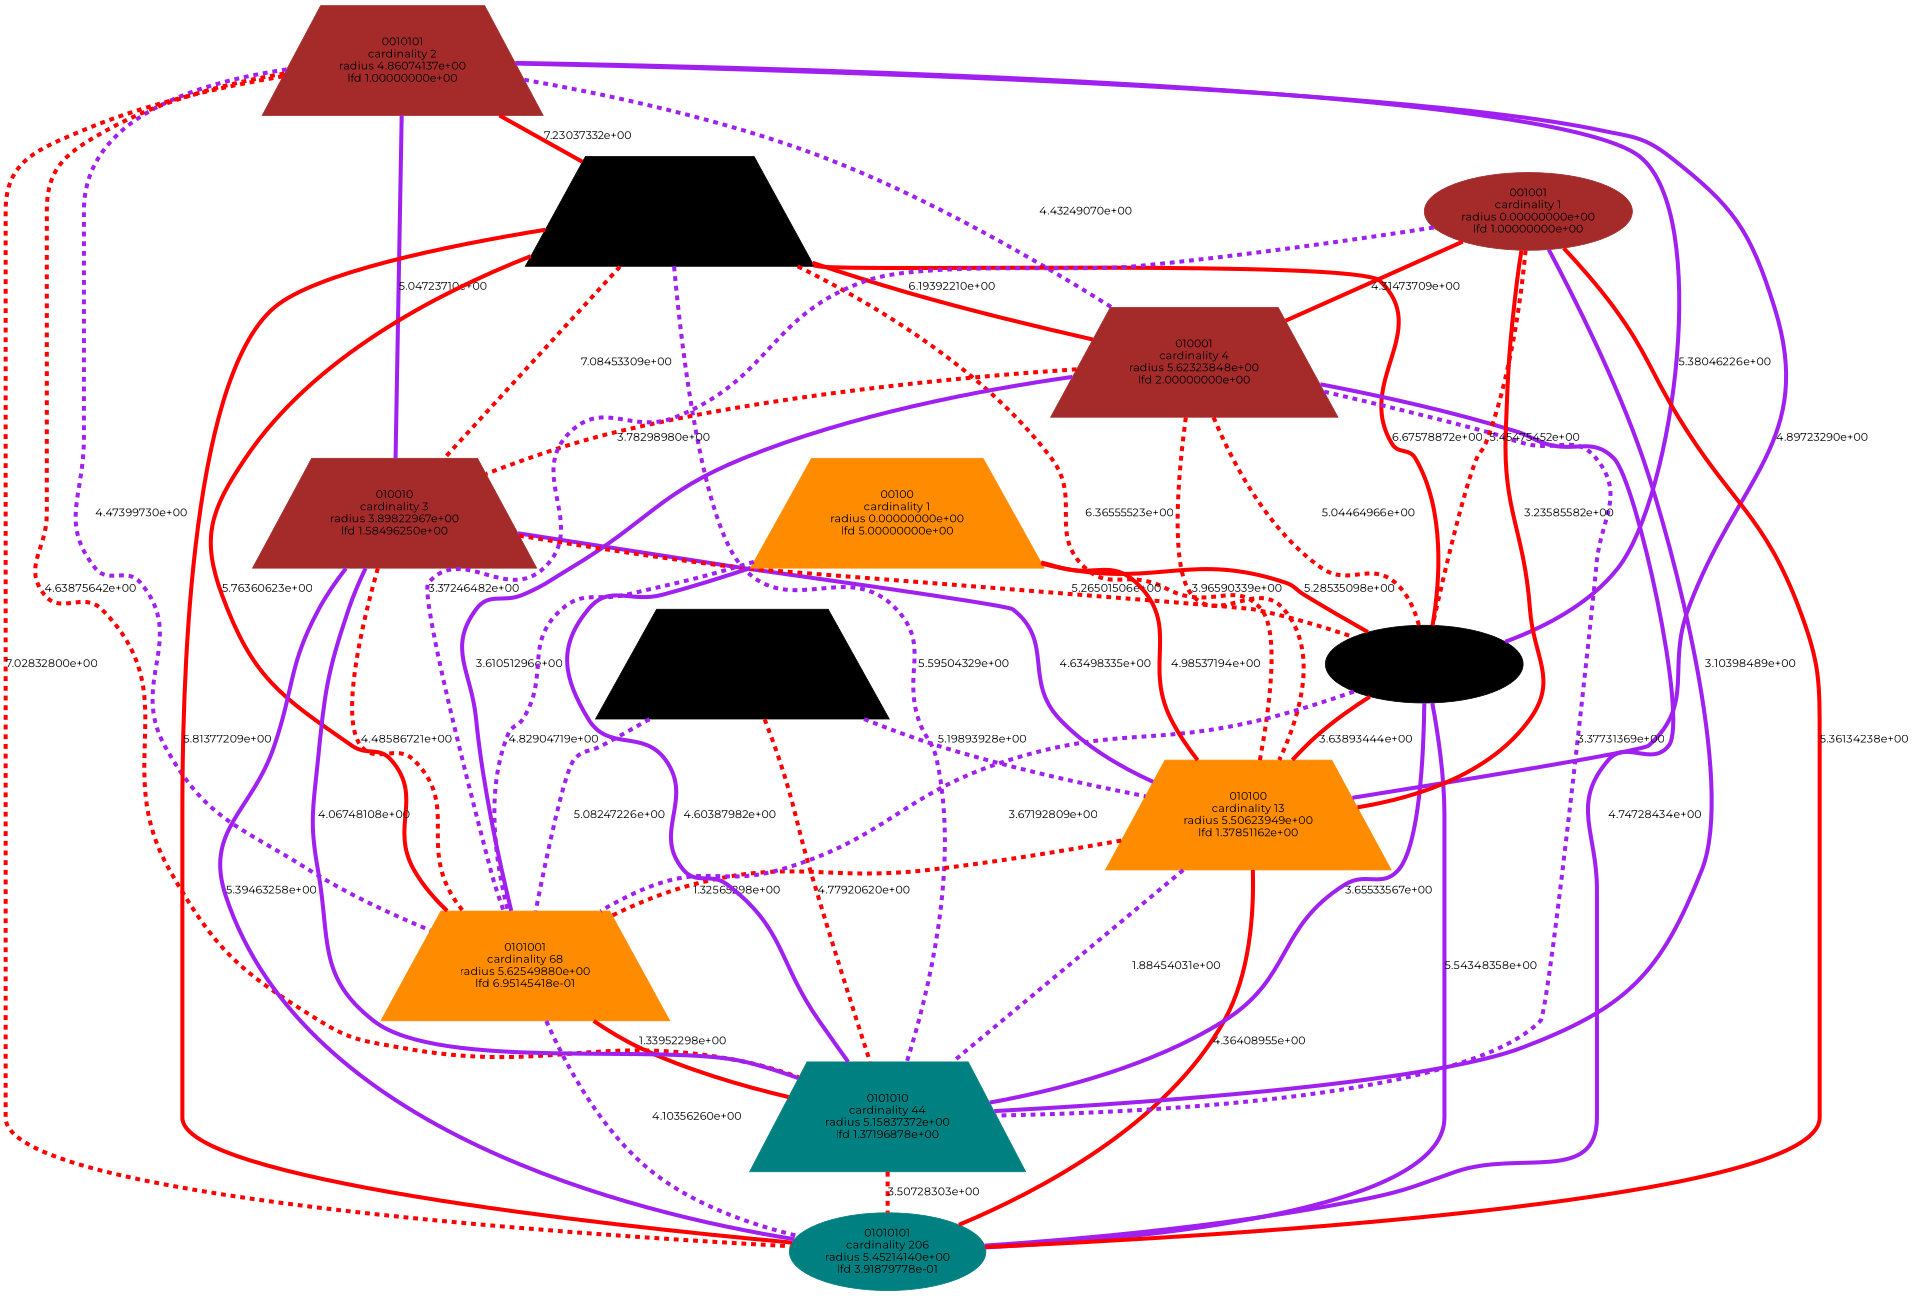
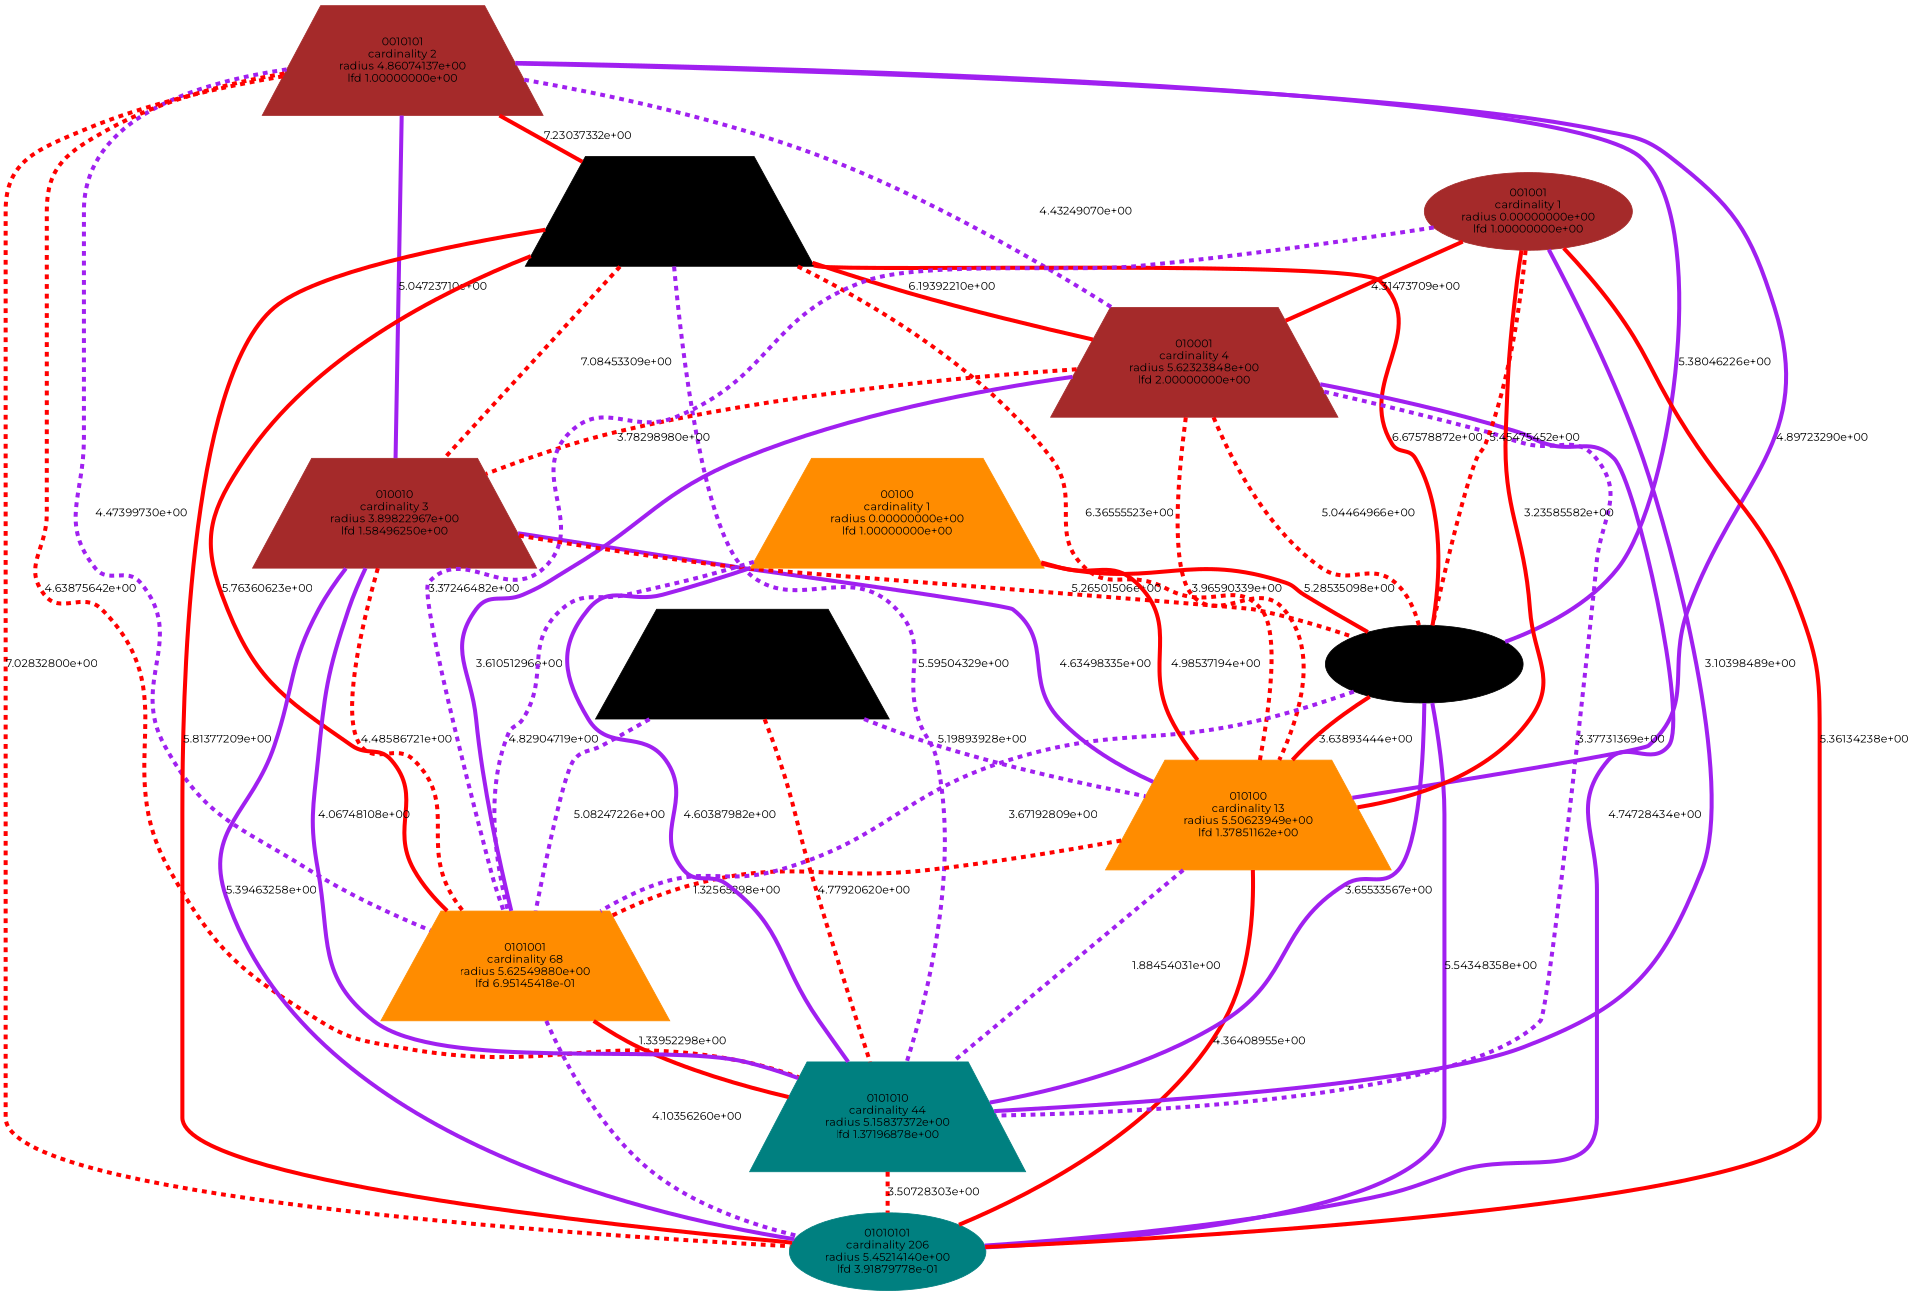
node "00100 cardinality 1 radius 0.00000000e+00 lfd 5.00000000e+00": label "00100 cardinality 1 radius 0.00000000e+00 lfd 5.00000000e+00" -> "00100 cardinality 1 radius 0.00000000e+00 lfd 1.00000000e+00"
